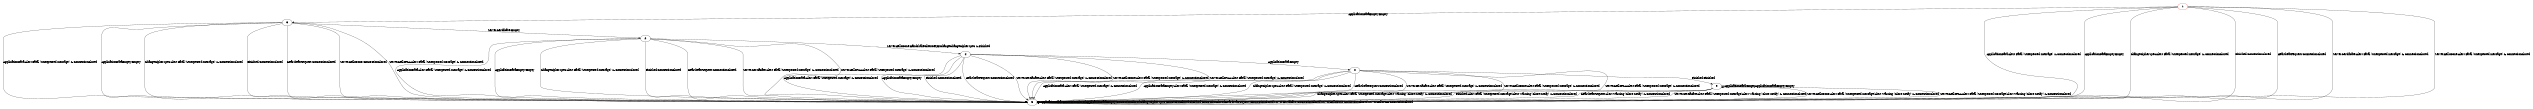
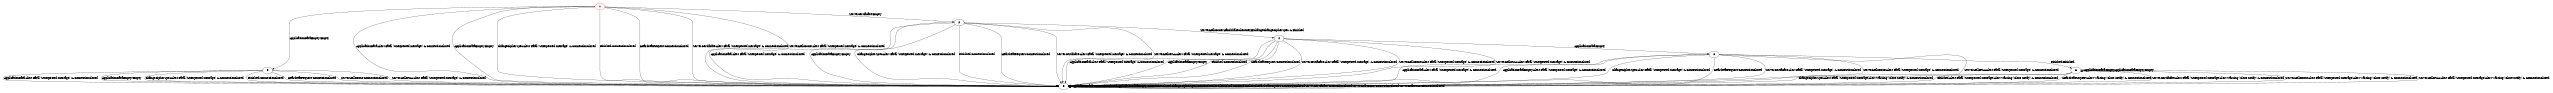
edge "3" -> "2": now "1" -> "2"
node "9": label "9" -> "6"
